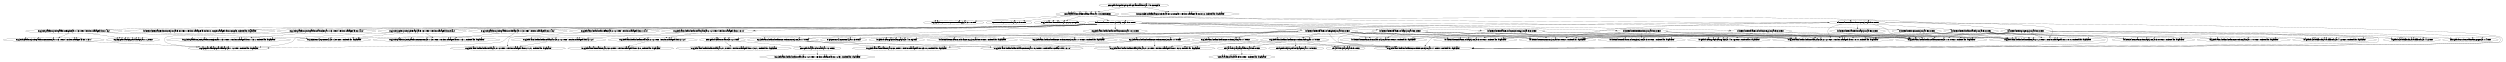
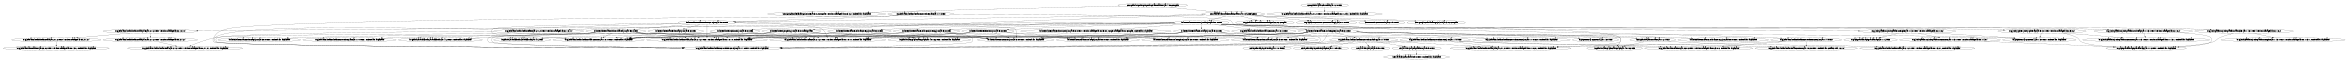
node "org.jetbrains:annotations:jar:26.0.2:compile": label "org.jetbrains:annotations:jar:26.0.2:compile" -> "org.jetbrains:annotations:managed:26.0.2:compile"
node "com.google.code.findbugs:jsr305:jar:3.0.2:compile": added
edge "io.kotest:kotest-assertions-core-jvm:jar:5.8.0:test" -> "org.jetbrains.kotlinx:kotlinx-coroutines-jdk8:jar:1.7.0:test": reversed
node "io.kotest:kotest-kotlin-shared-jvm:jar:5.8.0:test": label "io.kotest:kotest-kotlin-shared-jvm:jar:5.8.0:test" -> "io.kotest:kotest-assertions-shared-jvm:jar:5.8.0:test"
node "io.kotest:kotest-property-jvm:jar:5.8.0:test": label "io.kotest:kotest-property-jvm:jar:5.8.0:test" -> "io.kotest:kotest-property-jvm:jar:5.8.0:manipulator"
node "com.github.curious-odd-man:rgxgen:jar:1.4:test": removed
edge "com.github.ajalt:mordant:jar:1.2.1:test" -> "com.github.ajalt:colormath:jar:1.2.0:test": now "com.github.ajalt:mordant:jar:1.2.1:test" -> "io.github.classgraph:classgraph:jar:4.8.162:test"
node "net.bytebuddy:byte-buddy:jar:1.10.9:test": added
